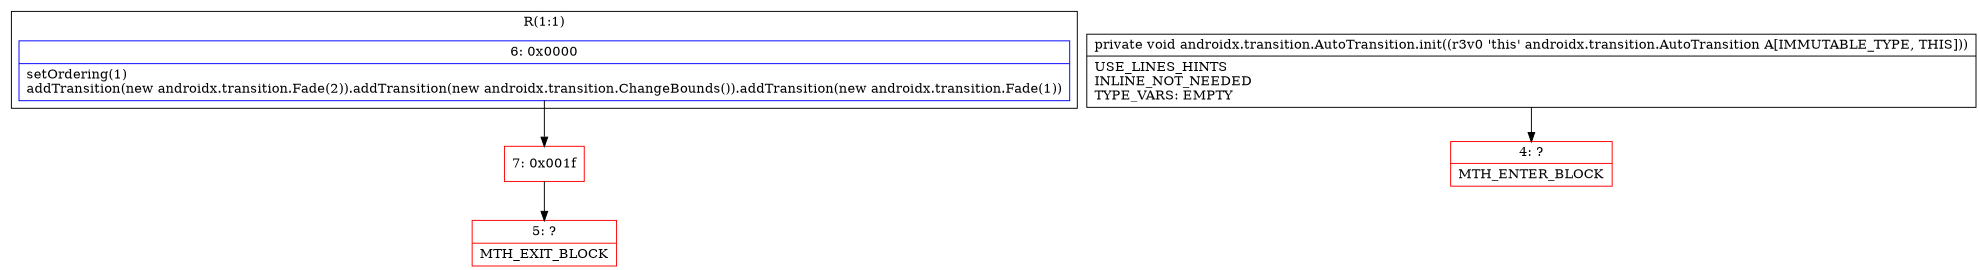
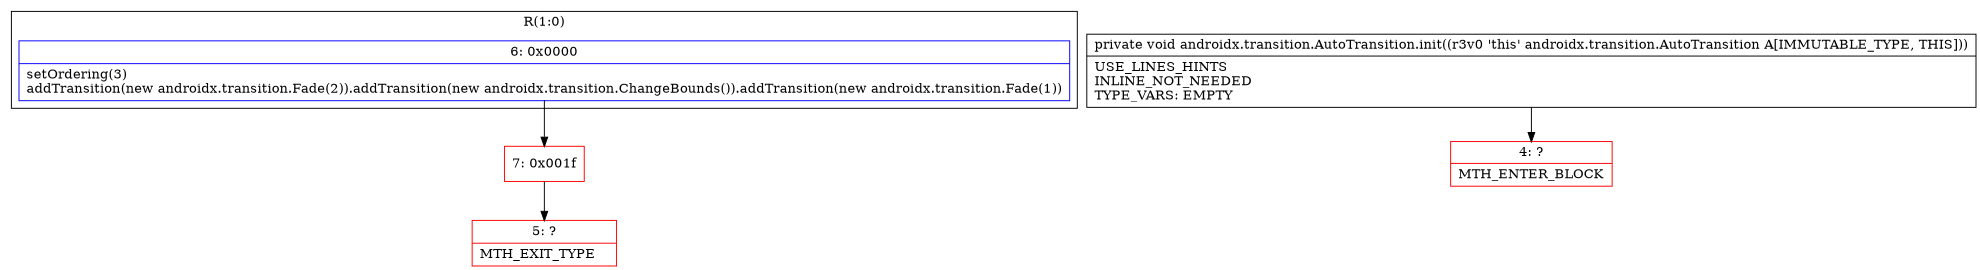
cluster "R(1:1)": label "R(1:1)" -> "R(1:0)"
node "6: 0x0000": text "setOrdering(1)" -> "setOrdering(3)"
node "5: ?": text "MTH_EXIT_BLOCK" -> "MTH_EXIT_TYPE"
